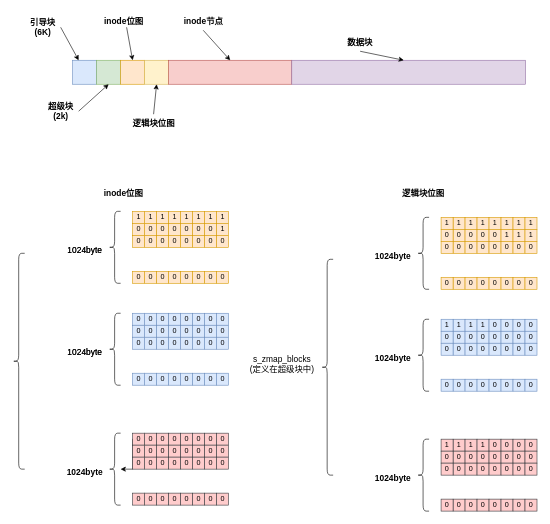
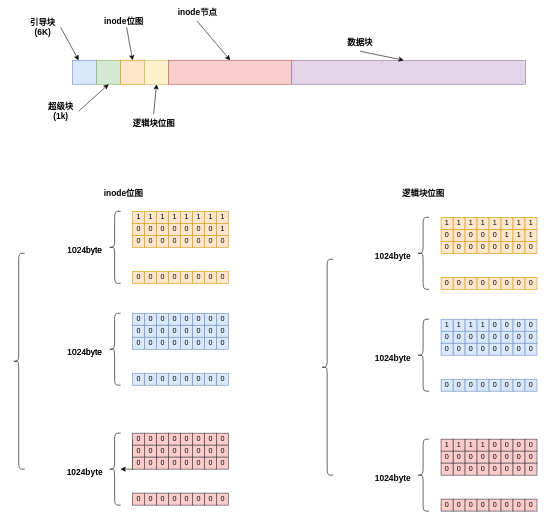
node "inode节点": moved (203, 21) -> (197, 12)
node "超级块(2k)": label "超级块(2k)" -> "超级块(1k)"
node "s_zmap_blocks (定义在超级块中)": removed
